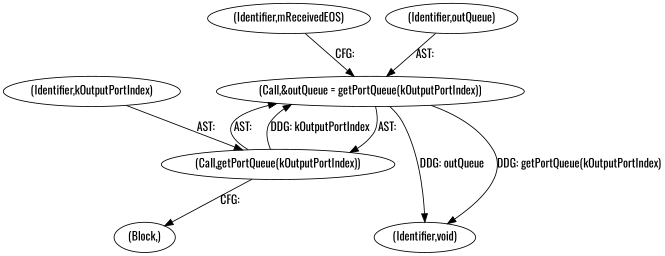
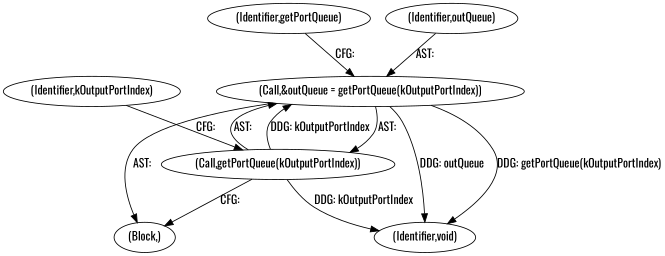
node "(Identifier,mReceivedEOS)": label "(Identifier,mReceivedEOS)" -> "(Identifier,getPortQueue)"
edge "(Call,&outQueue = getPortQueue(kOutputPortIndex))" -> "(Block,)": added, label "AST:"
edge "(Identifier,kOutputPortIndex)" -> "(Call,getPortQueue(kOutputPortIndex))": label "AST: " -> "CFG: "
edge "(Call,getPortQueue(kOutputPortIndex))" -> "(Identifier,void)": added, label "DDG: kOutputPortIndex"
